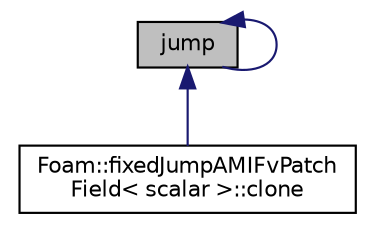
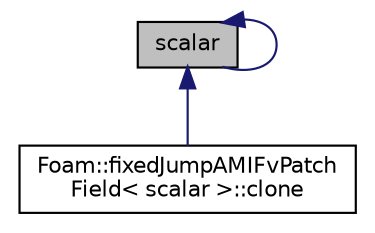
node "jump": label "jump" -> "scalar"
